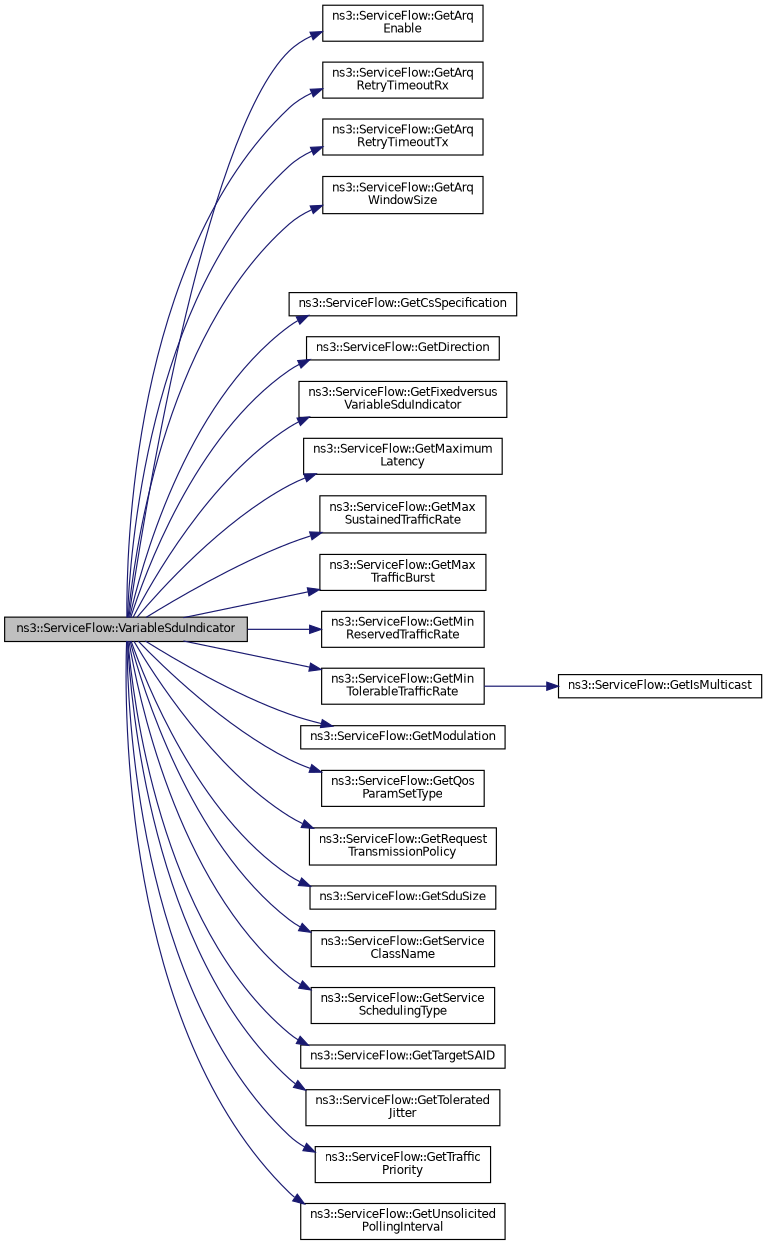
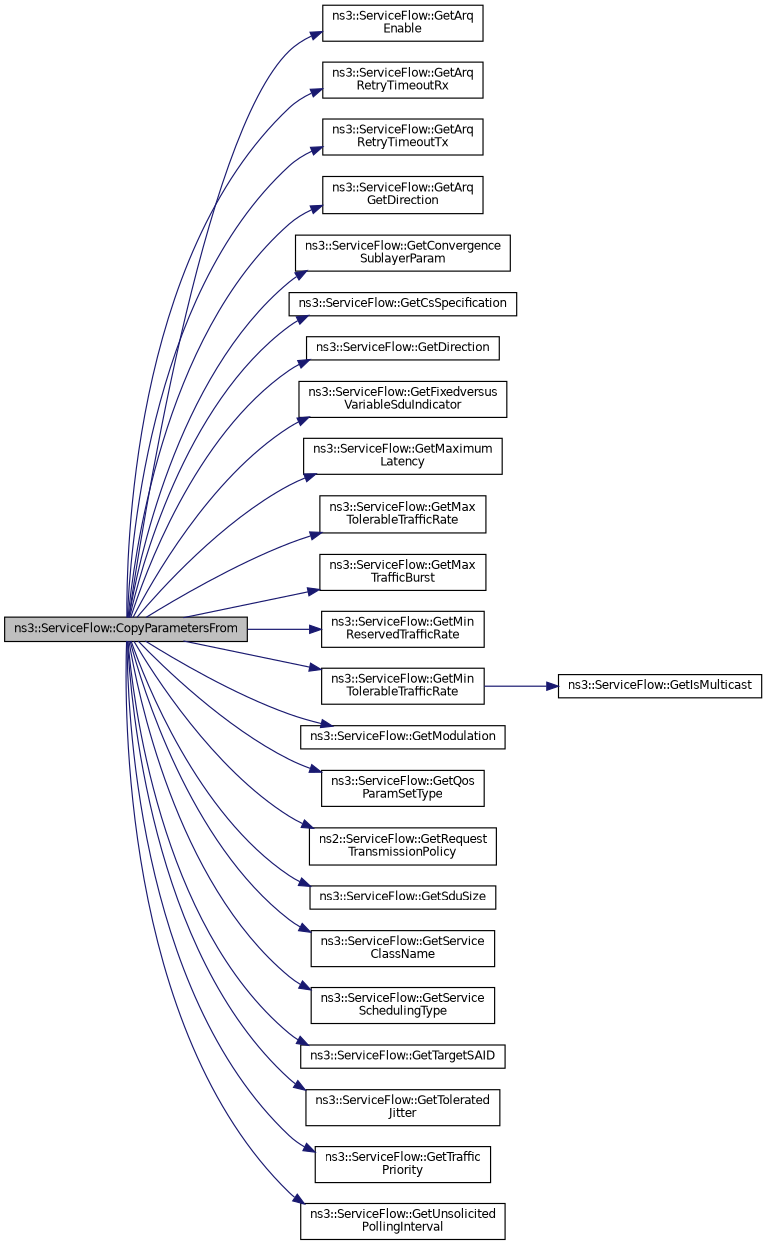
node "ns3::ServiceFlow::GetArq WindowSize": label "ns3::ServiceFlow::GetArq WindowSize" -> "ns3::ServiceFlow::GetArq GetDirection"
node "ns3::ServiceFlow::GetConvergence SublayerParam": added
node "ns3::ServiceFlow::GetMax SustainedTrafficRate": label "ns3::ServiceFlow::GetMax SustainedTrafficRate" -> "ns3::ServiceFlow::GetMax TolerableTrafficRate"
node "ns3::ServiceFlow::VariableSduIndicator": label "ns3::ServiceFlow::VariableSduIndicator" -> "ns3::ServiceFlow::CopyParametersFrom"
node "ns3::ServiceFlow::GetRequest TransmissionPolicy": label "ns3::ServiceFlow::GetRequest TransmissionPolicy" -> "ns2::ServiceFlow::GetRequest TransmissionPolicy"
